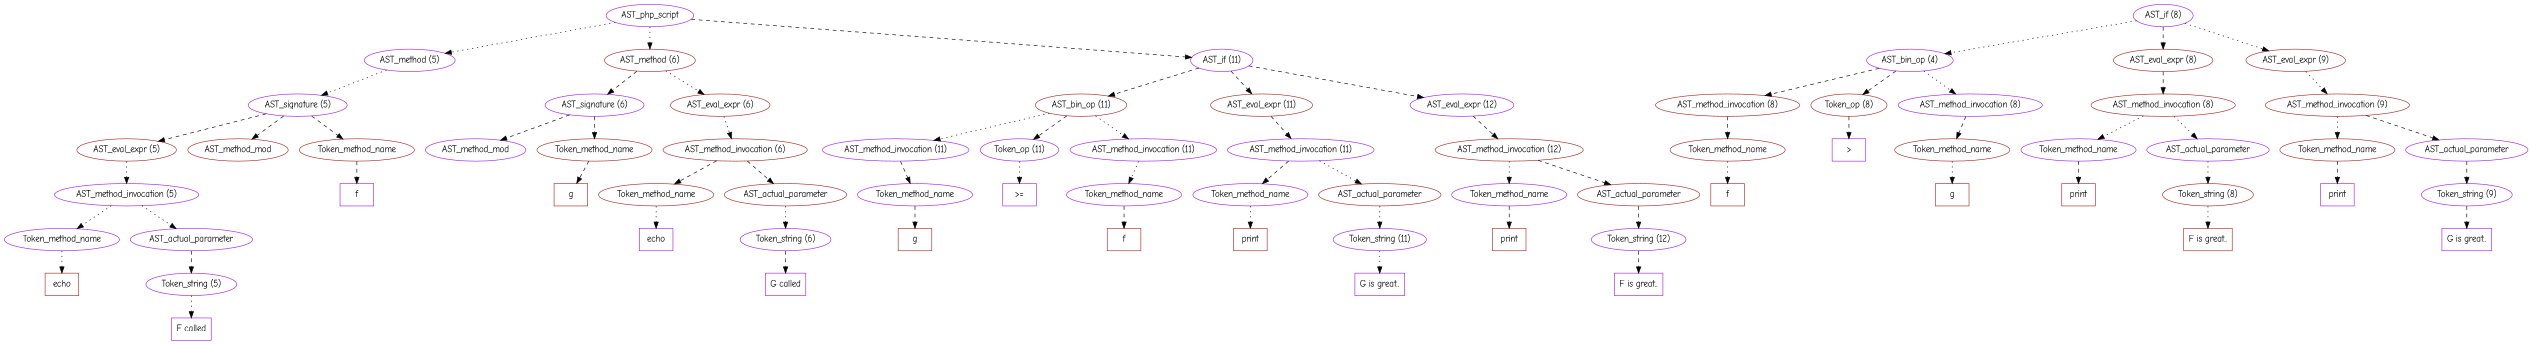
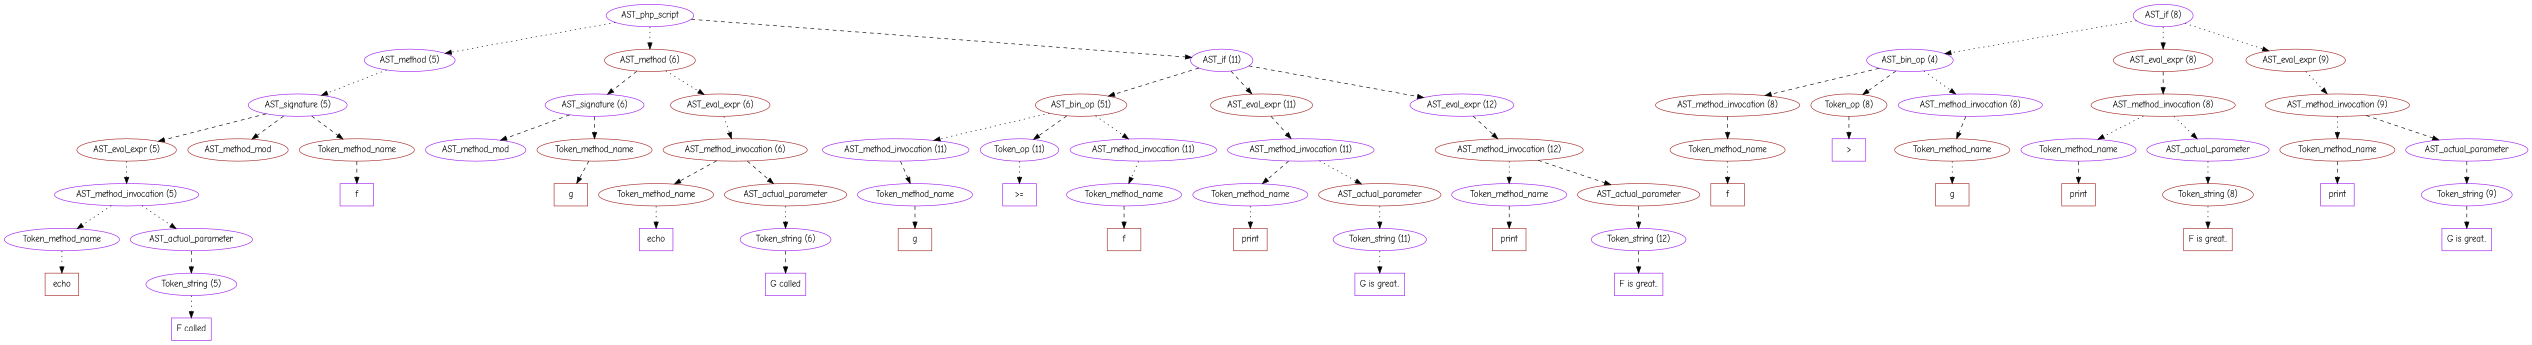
edge "AST_if (8)" -> "AST_eval_expr (8)": style dashed -> dotted
node "AST_bin_op (11)": label "AST_bin_op (11)" -> "AST_bin_op (51)"
